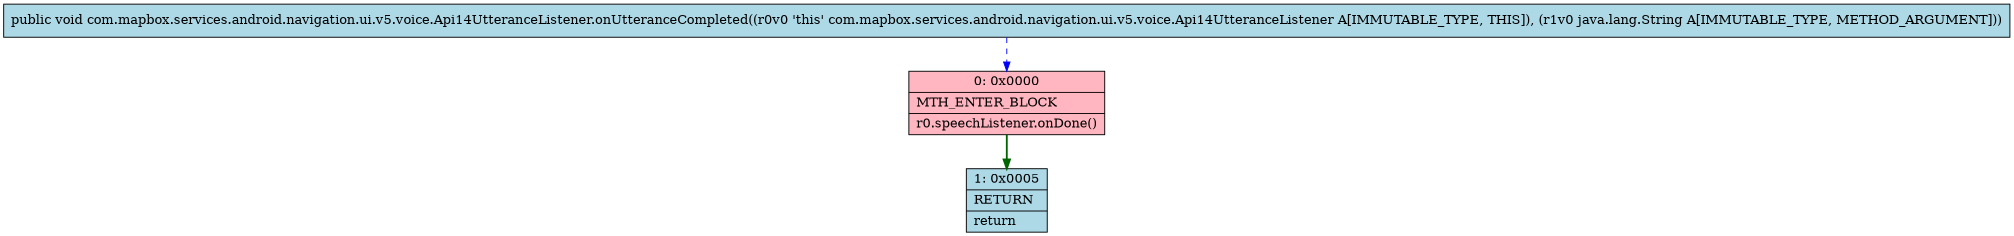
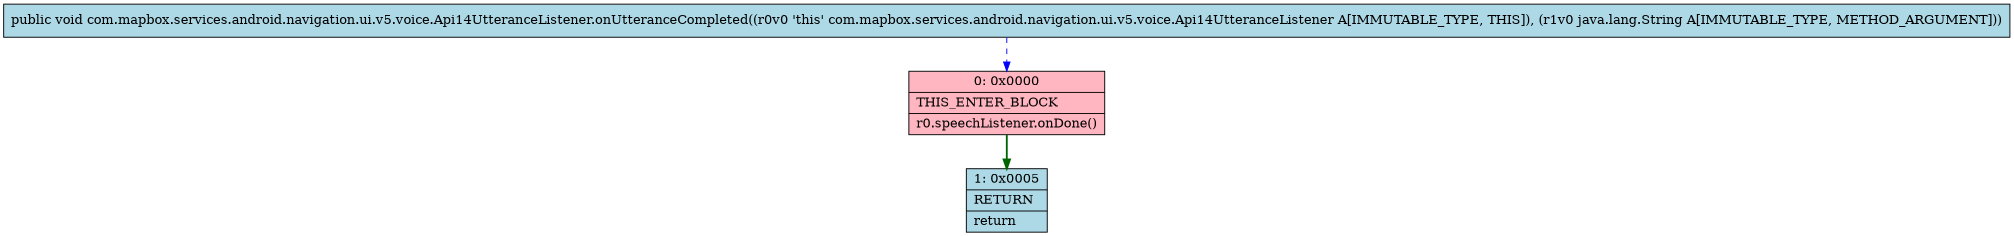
node "0: 0x0000": text "MTH_ENTER_BLOCK" -> "THIS_ENTER_BLOCK"
